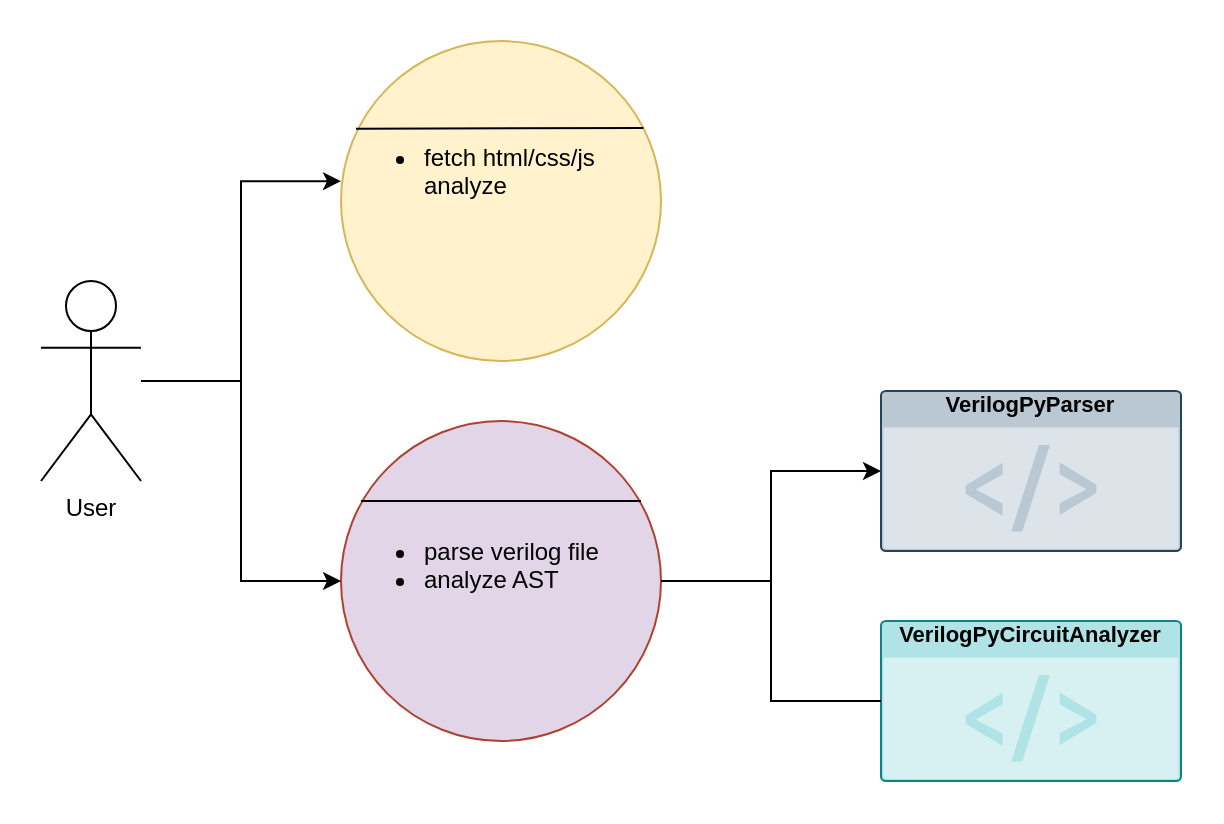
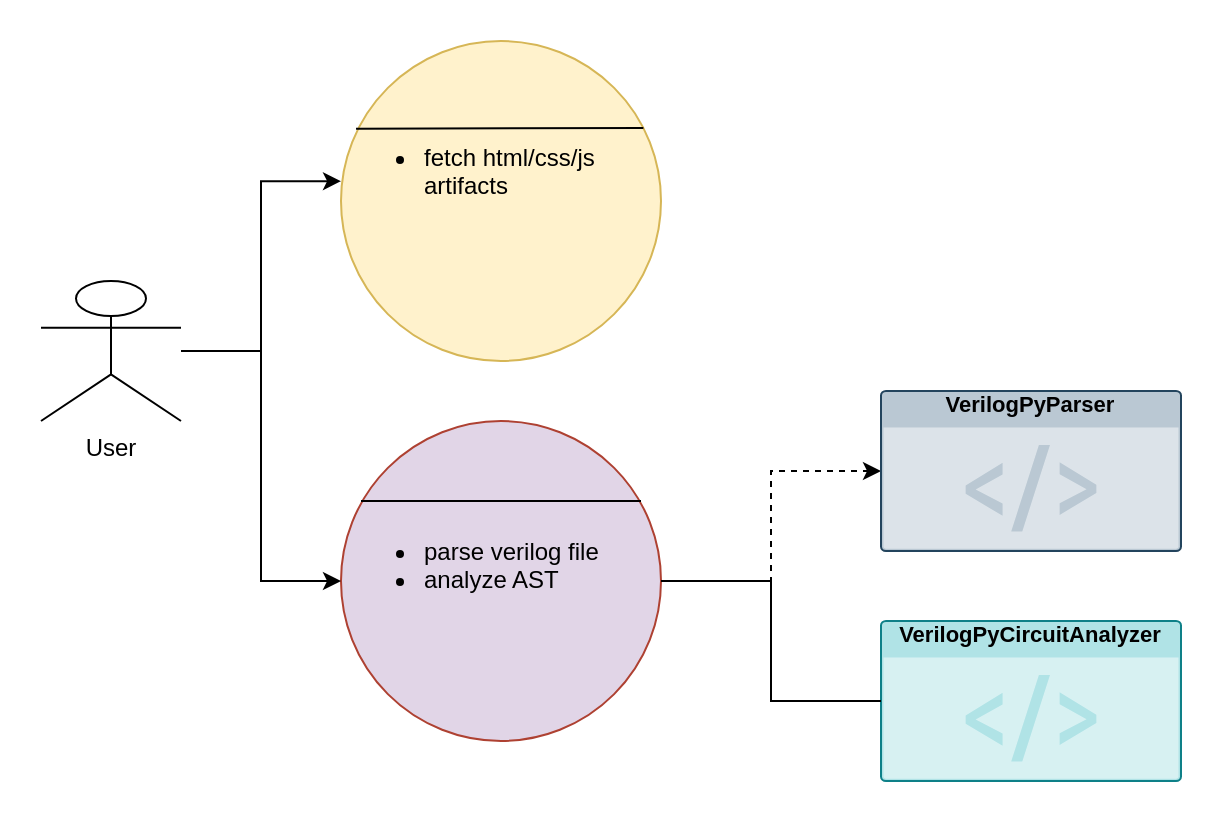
node "fetch html/css/js analyze": label "fetch html/css/js analyze" -> "fetch html/css/js artifacts"
node "User": size 100x200 -> 140x140
edge "parse verilog file analyze AST" -> "VerilogPyParser": style solid -> dashed
